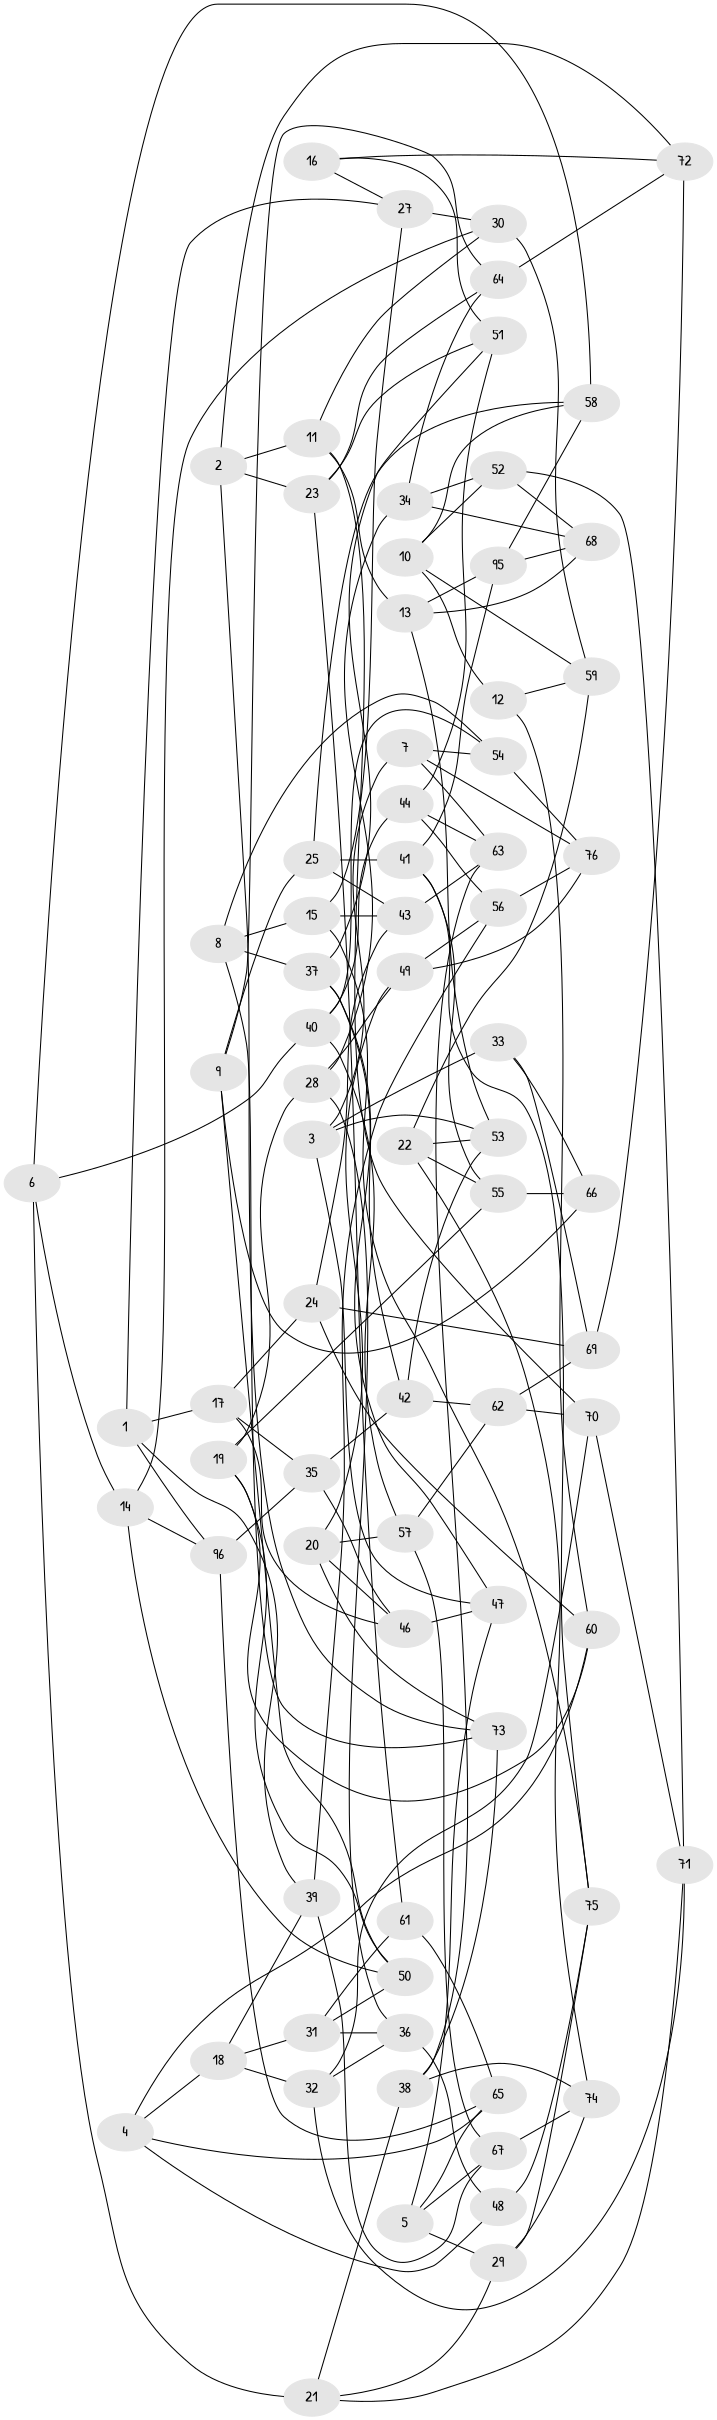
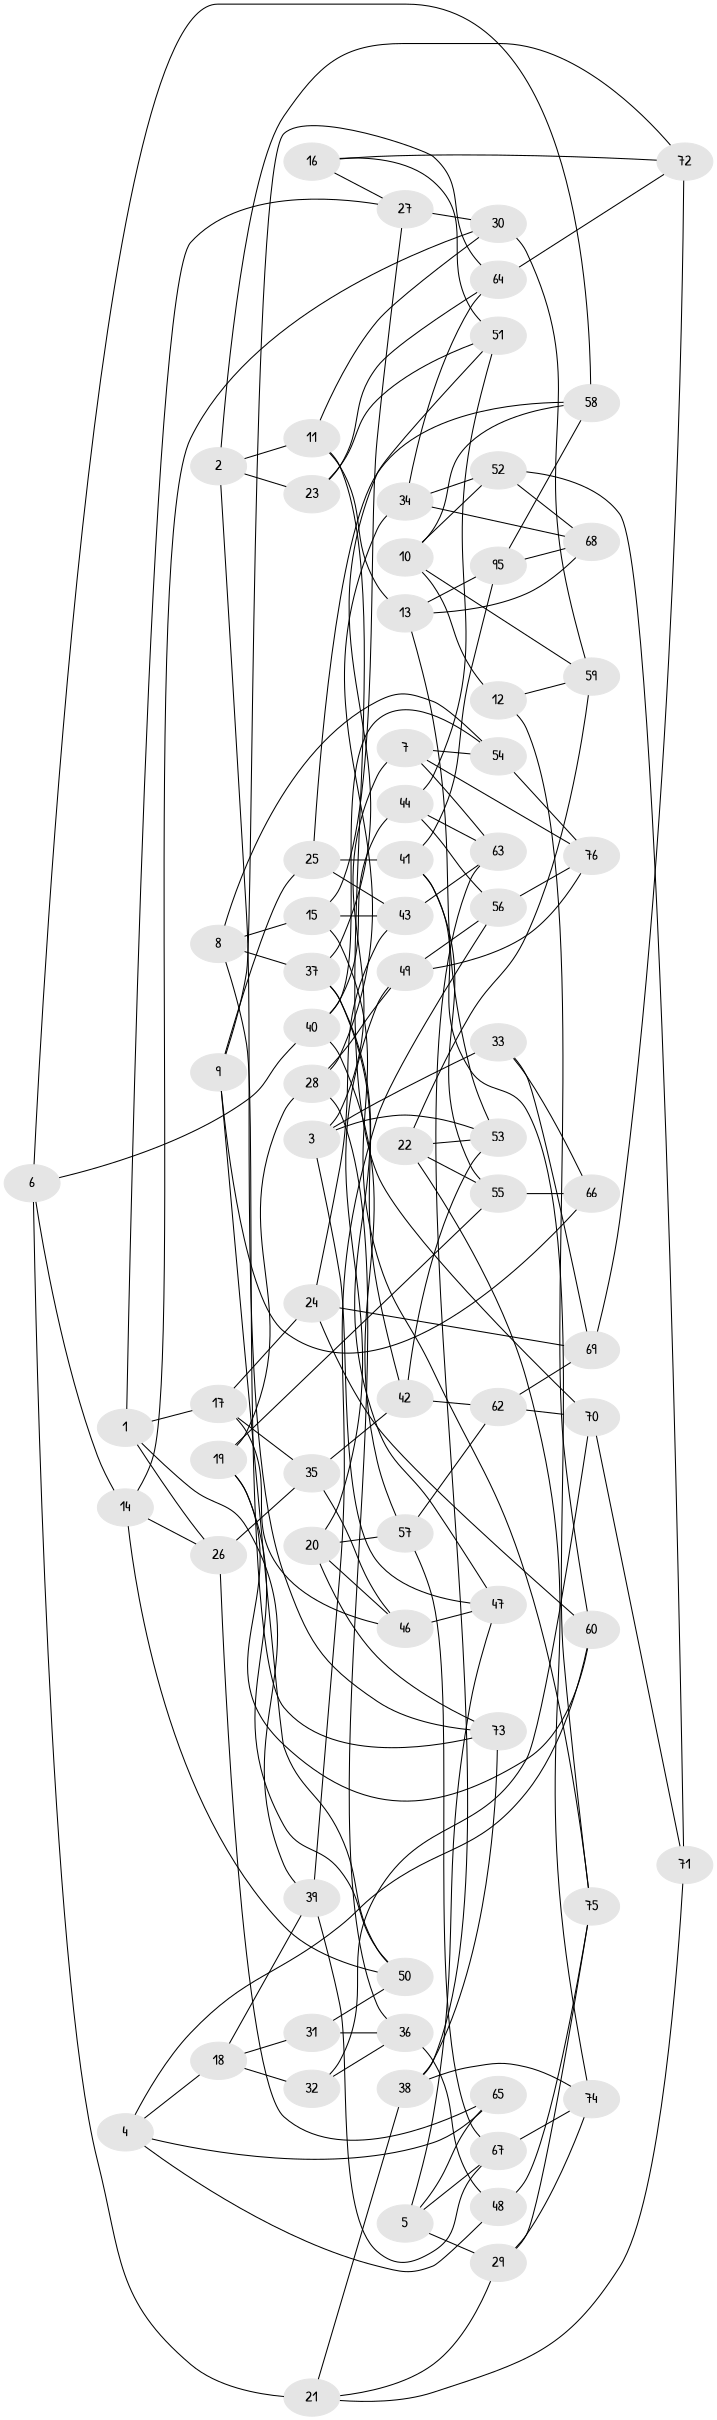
node "96": label "96" -> "26"
node "61": removed
edge "71" -- "32": removed
